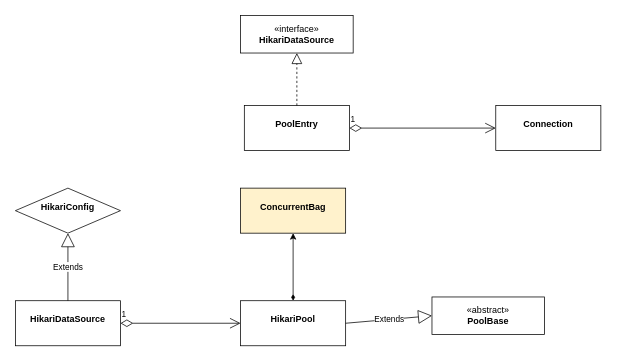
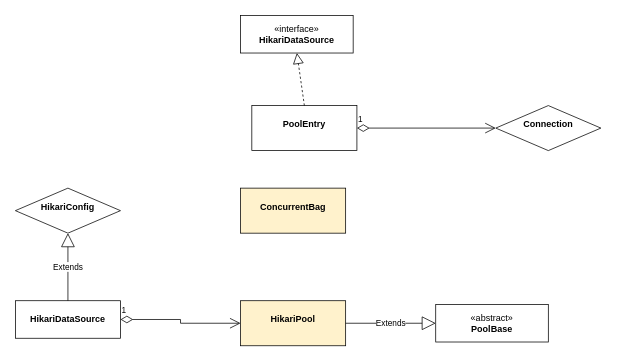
node "PoolEntry": moved (297, 128) -> (304, 128)
node "Connection": shape rectangle -> diamond
edge "ConcurrentBag" -- "HikariPool": removed
node "«abstract» PoolBase": moved (488, 315) -> (492, 323)
node "HikariDataSource": size 105x45 -> 105x38
node "HikariPool": fillcolor #ffffff -> #fff2cc
